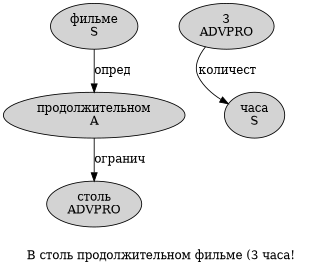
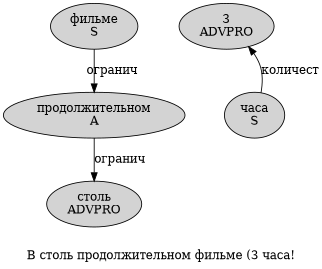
edge "фильме S" -> "продолжительном A": label "опред" -> "огранич"
edge "3 ADVPRO" -> "часа S": reversed
